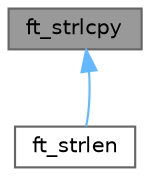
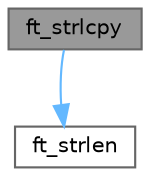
edge "ft_strlen" -> "ft_strlcpy": reversed
